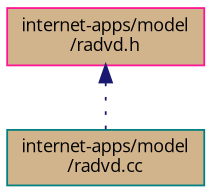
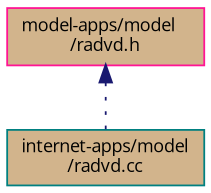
node "internet-apps/model /radvd.h": label "internet-apps/model /radvd.h" -> "model-apps/model /radvd.h"
